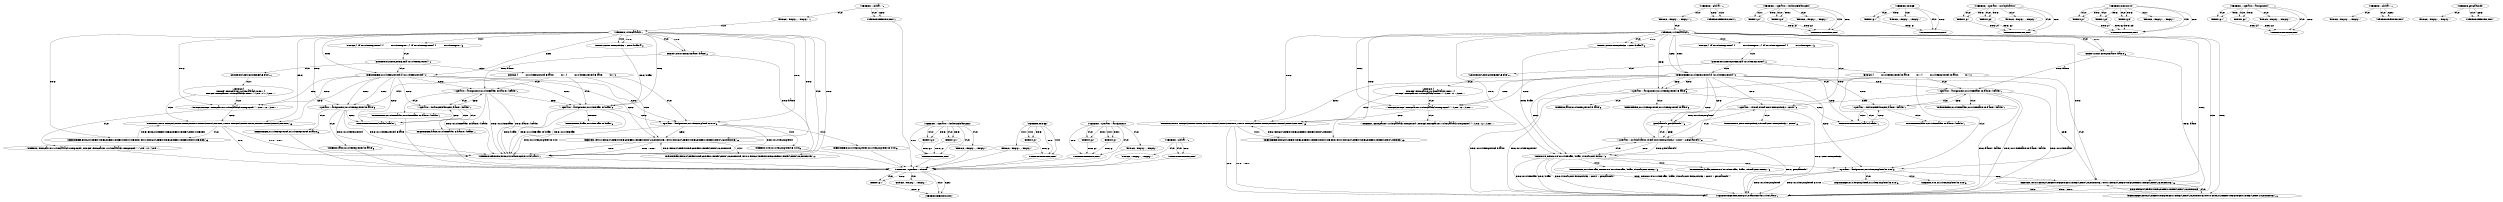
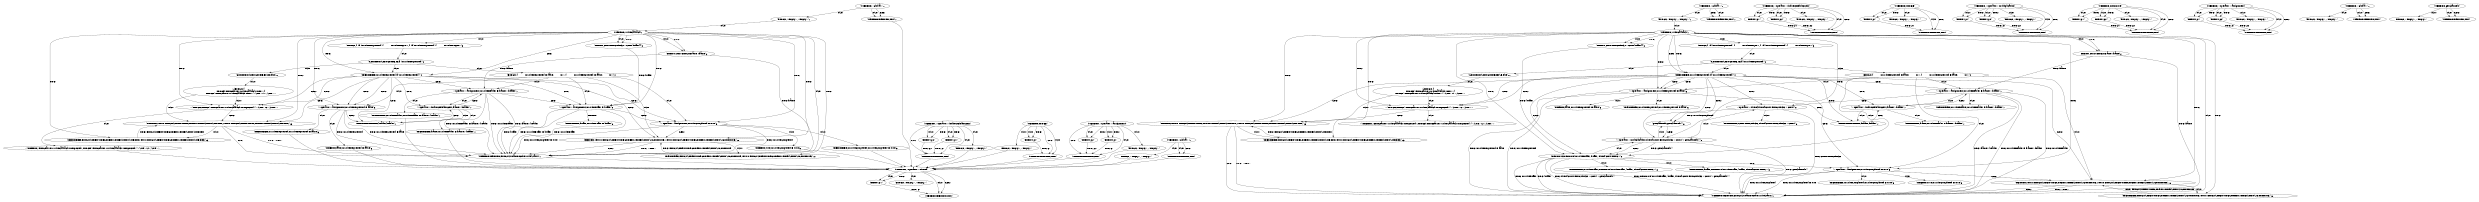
node "(PARAM,p3)": removed
